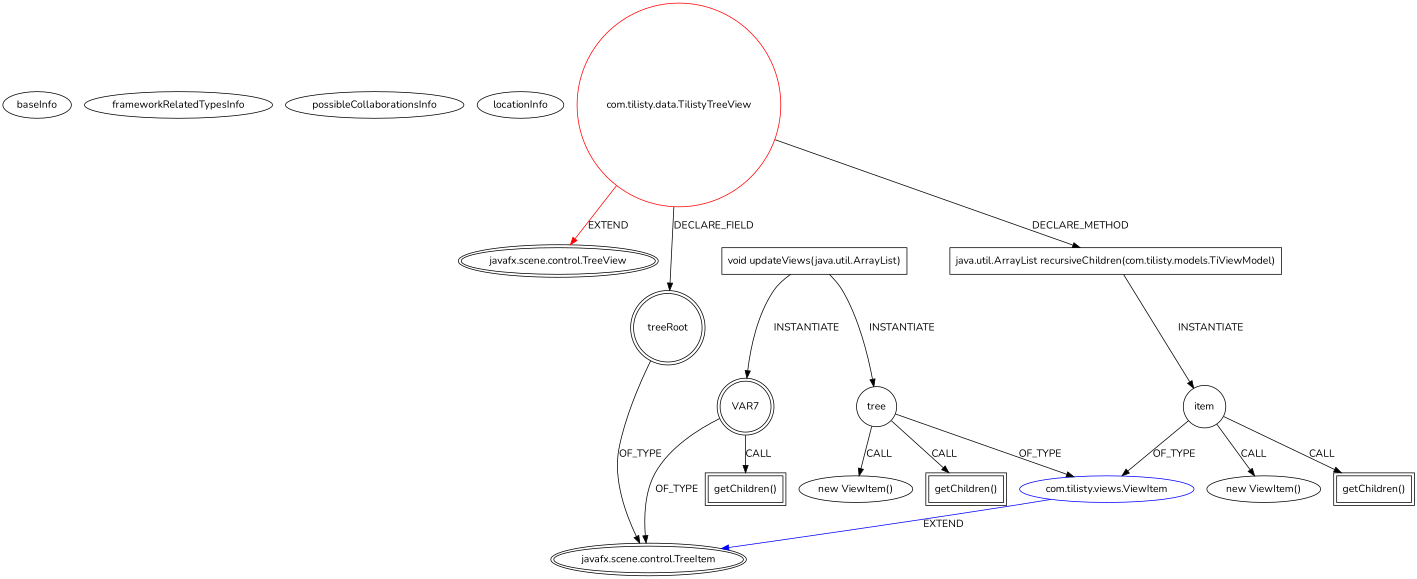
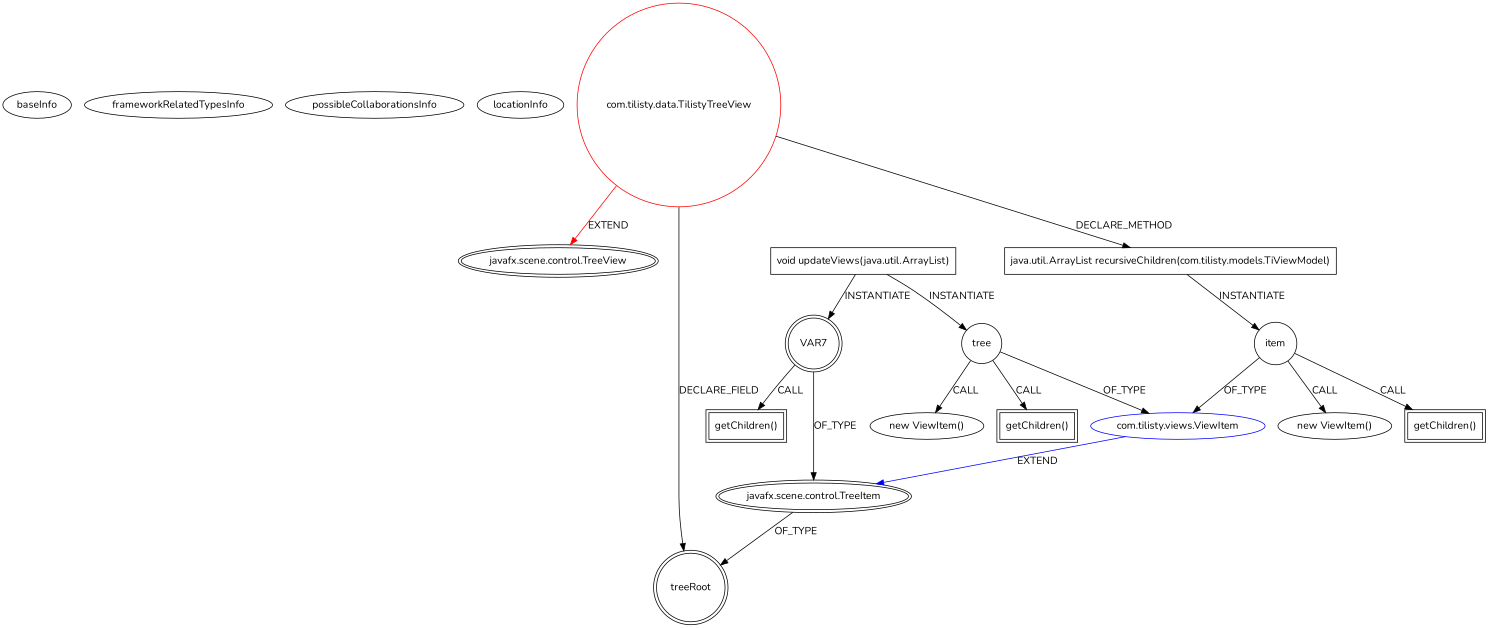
edge "treeRoot" -> "javafx.scene.control.TreeItem": reversed
